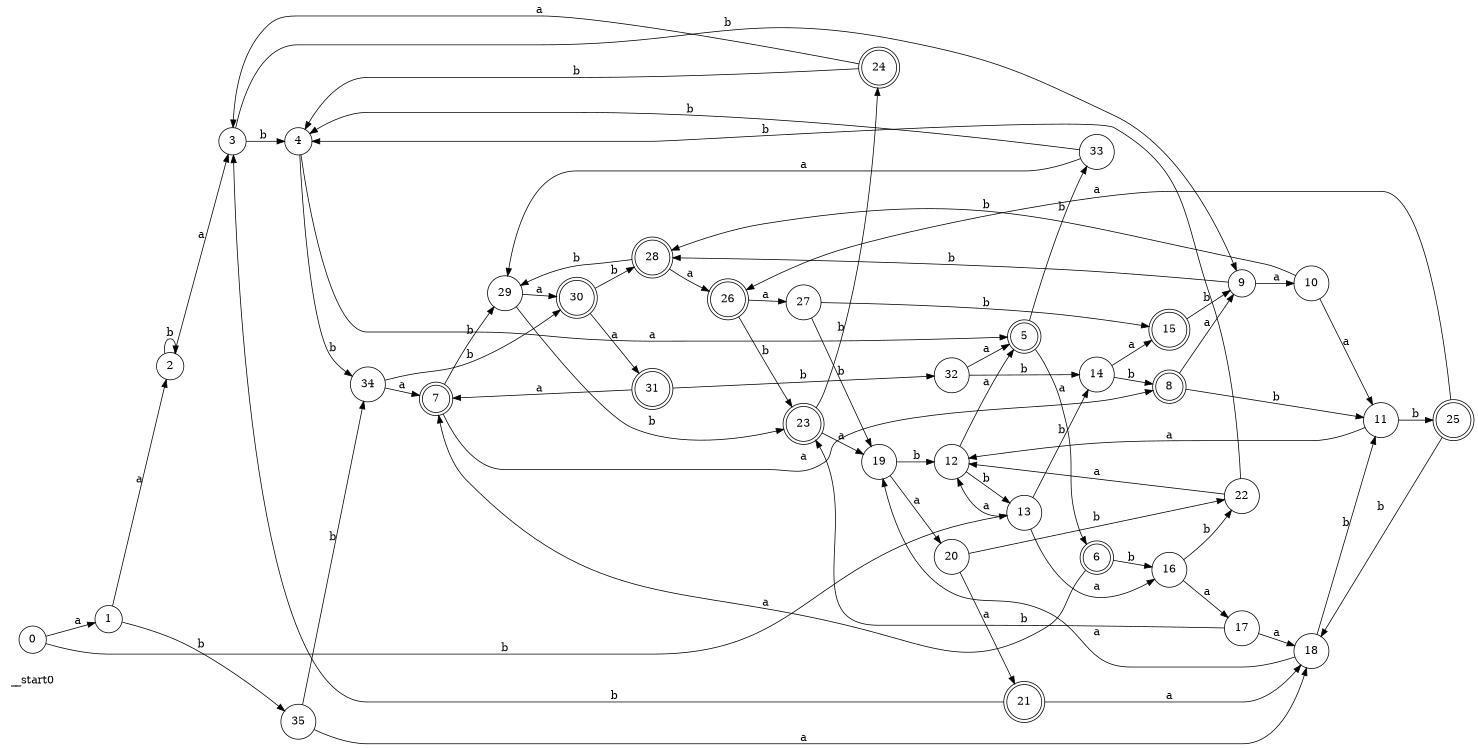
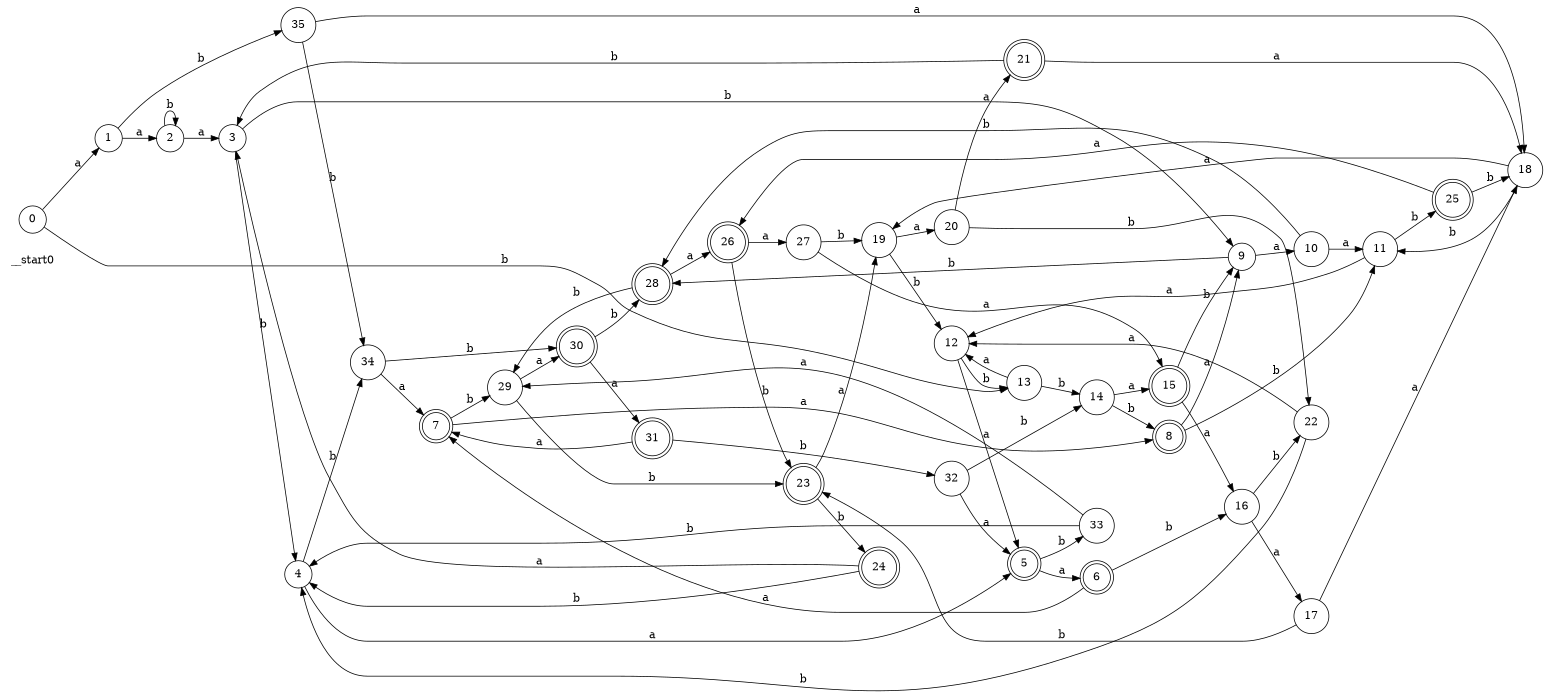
edge "27" -> "15": label "b" -> "a"
edge "13" -> "16": now "15" -> "16"
